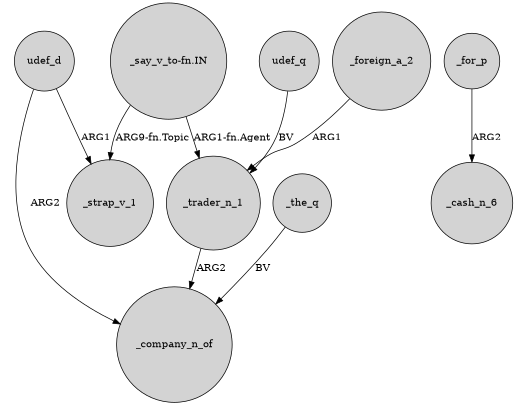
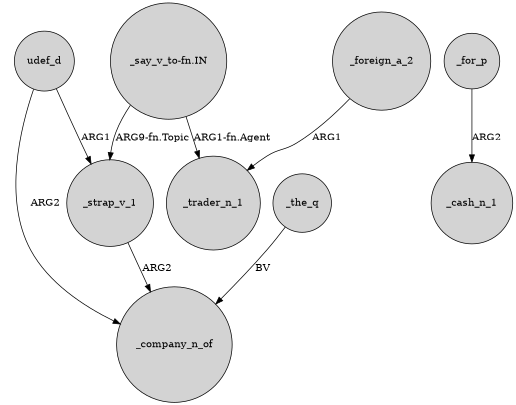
node "udef_q": removed
node "_cash_n_6": label "_cash_n_6" -> "_cash_n_1"
edge "_trader_n_1" -> "_company_n_of": now "_strap_v_1" -> "_company_n_of"
